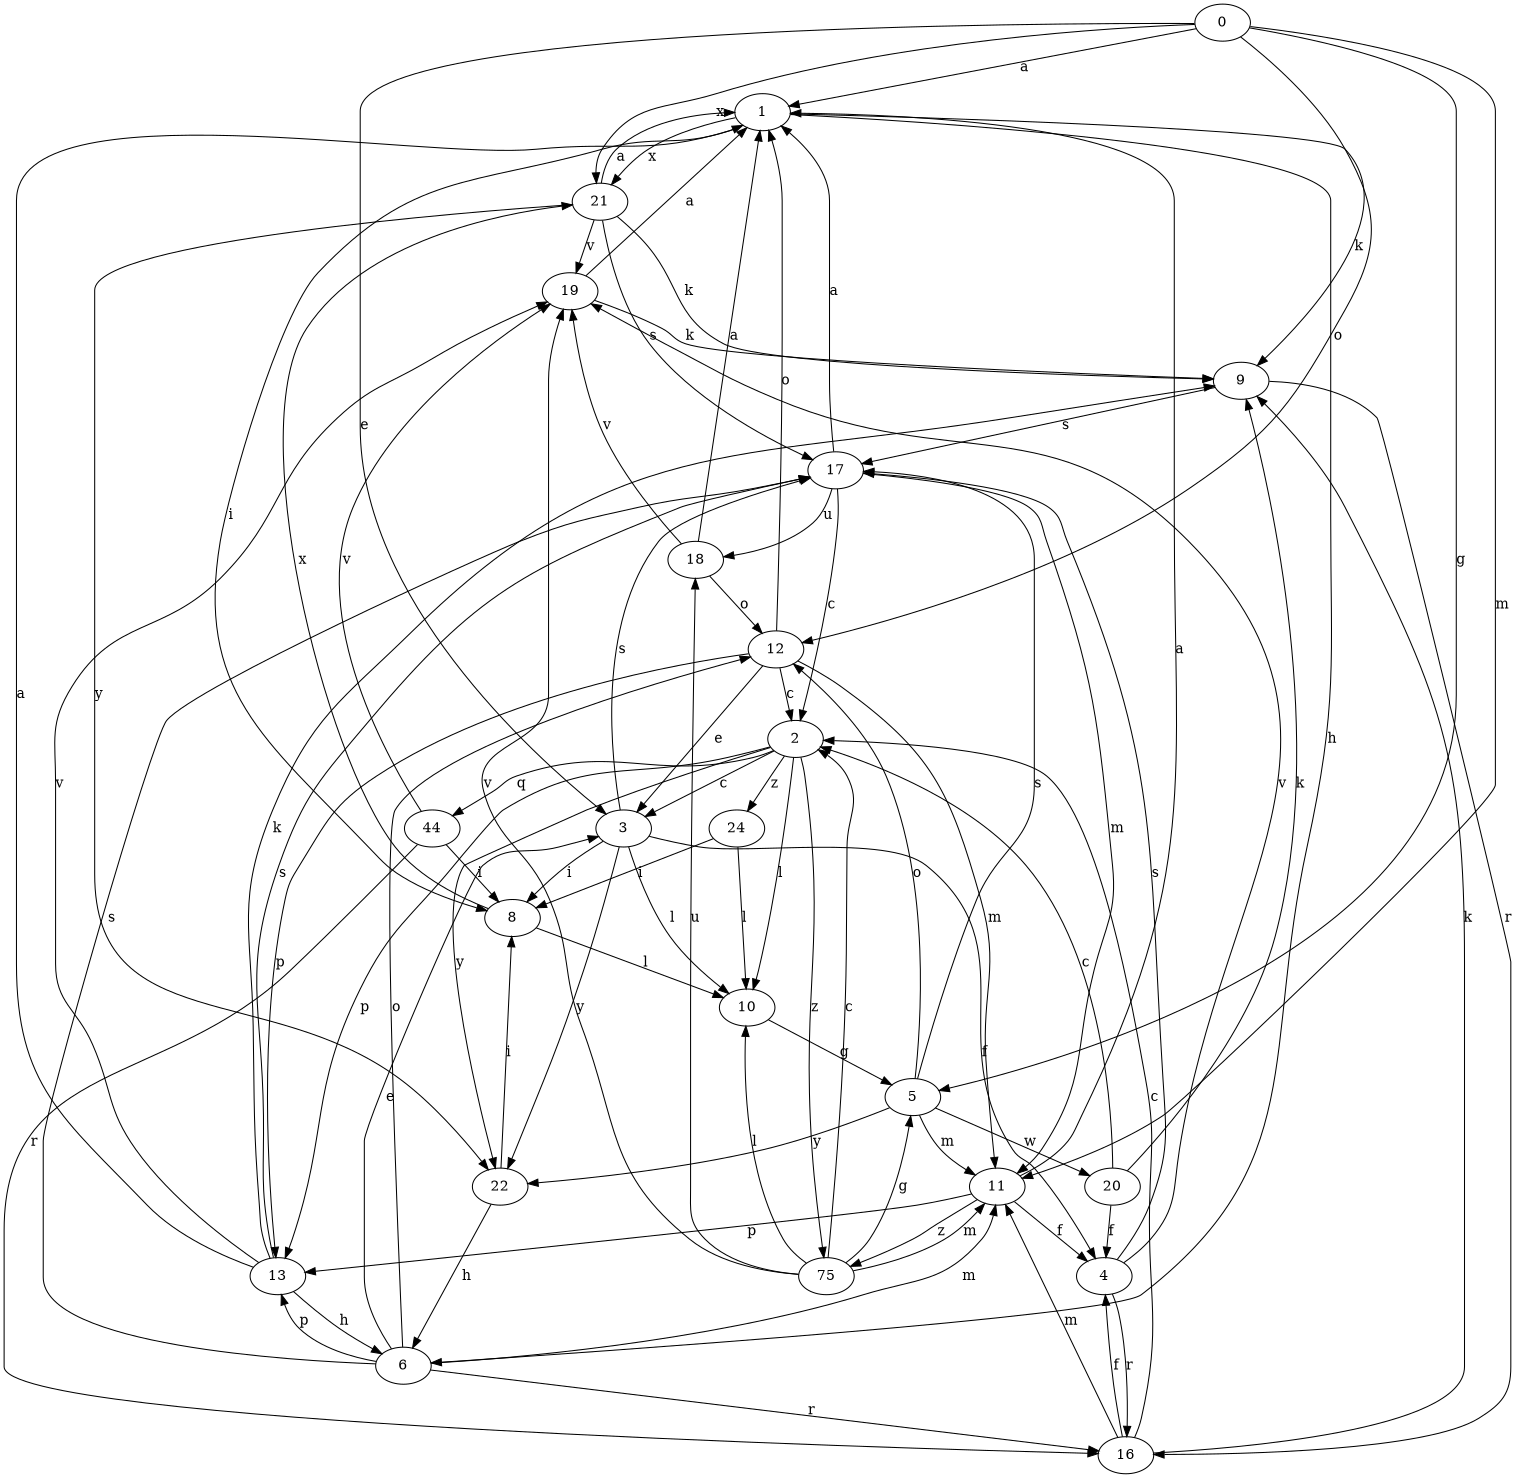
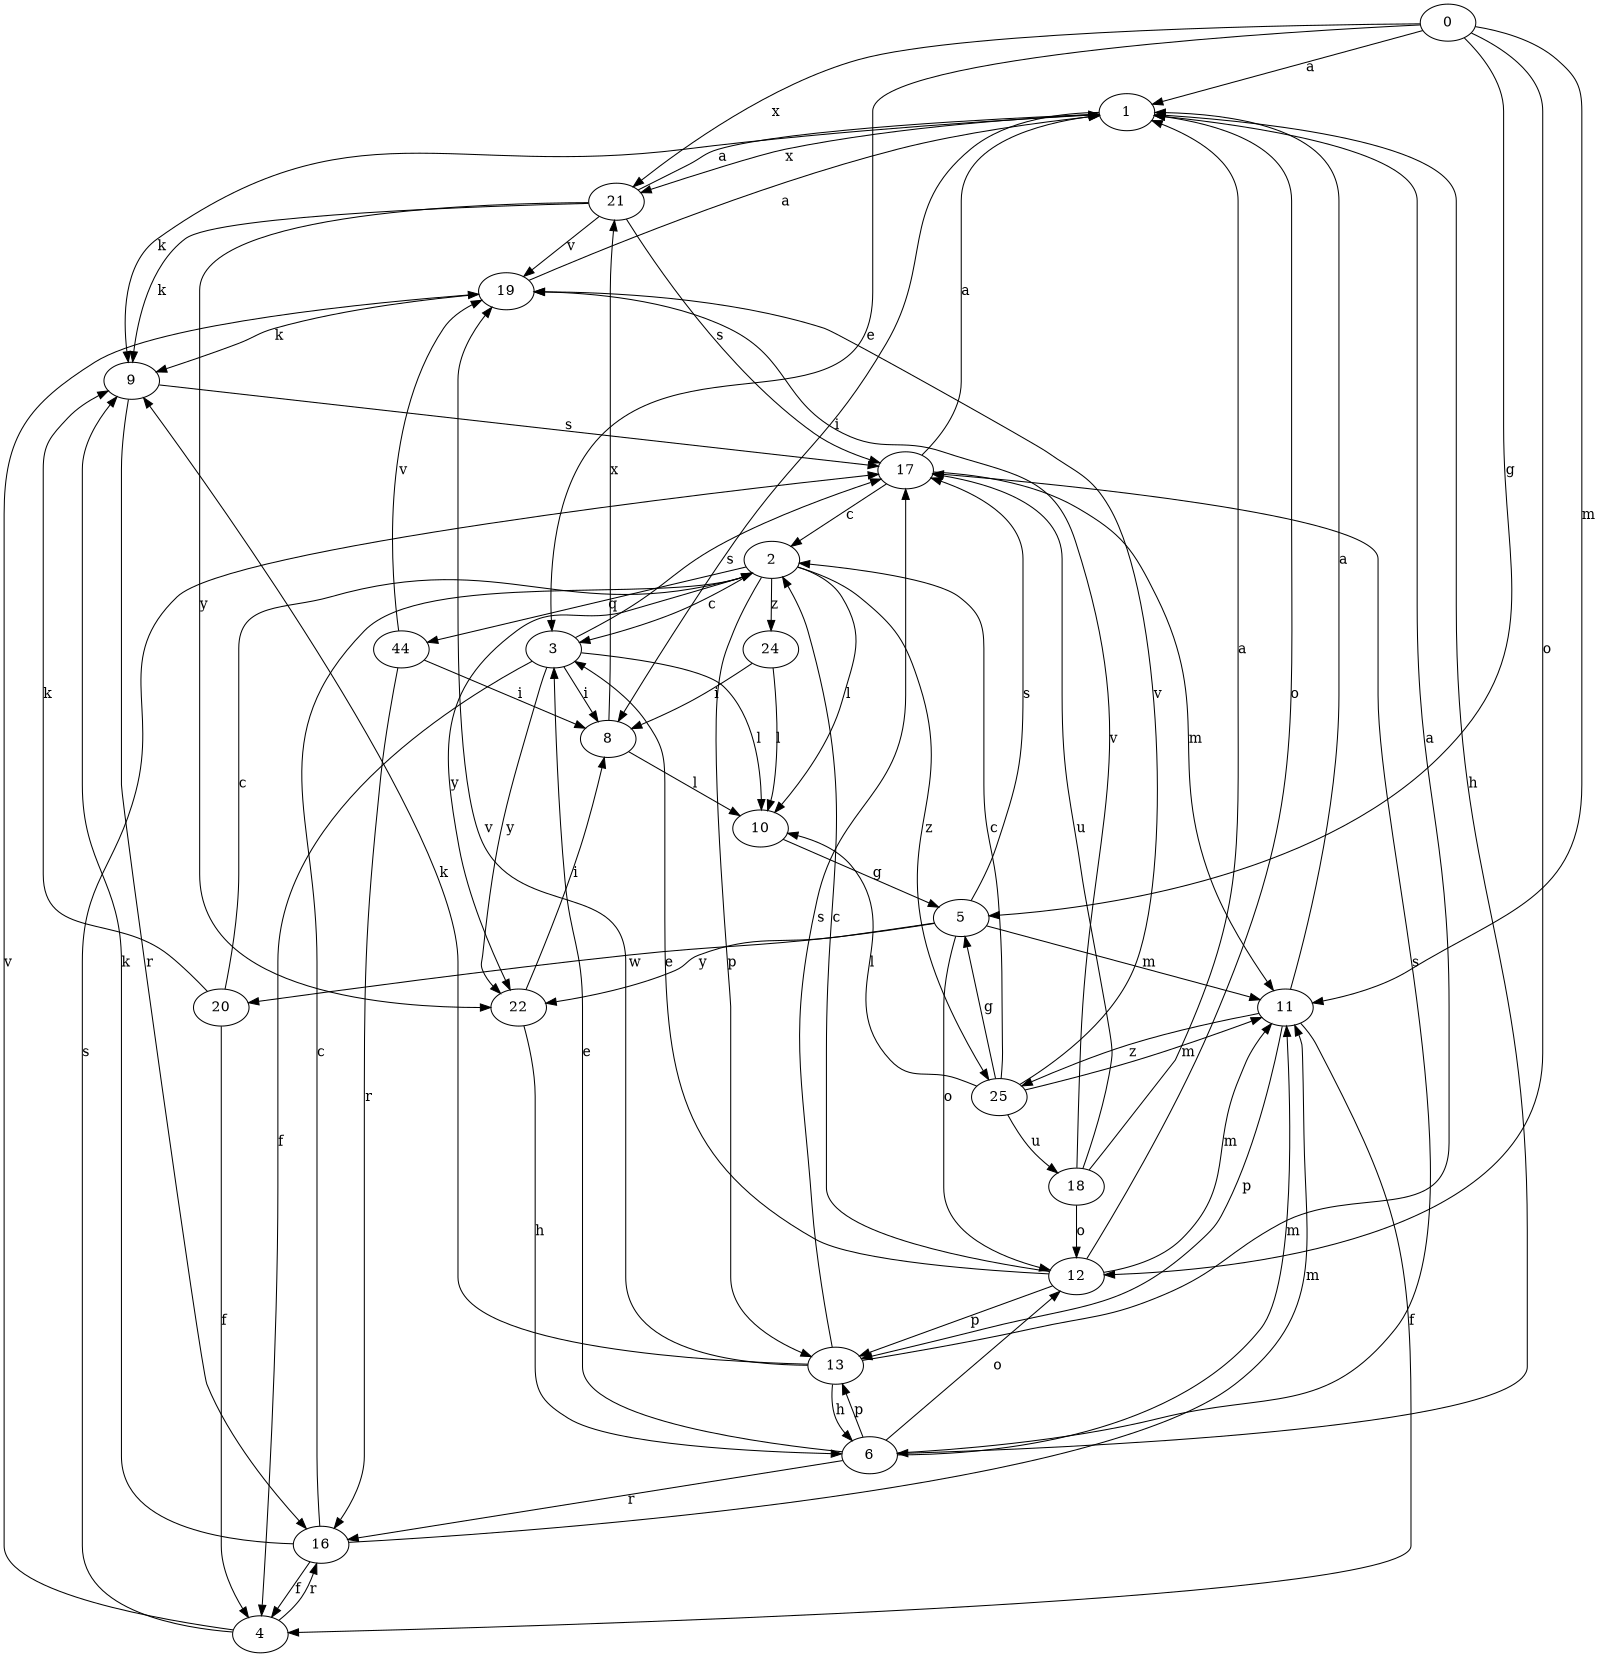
edge "17" -> "18": reversed
node "75": label "75" -> "25"
